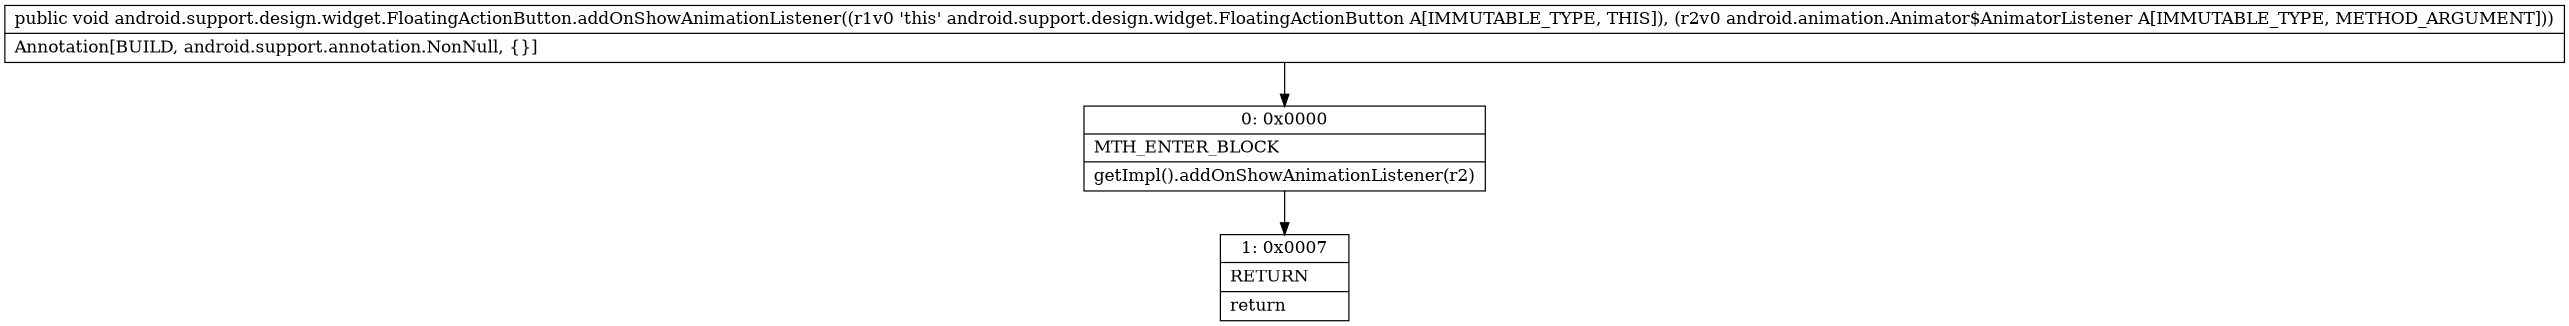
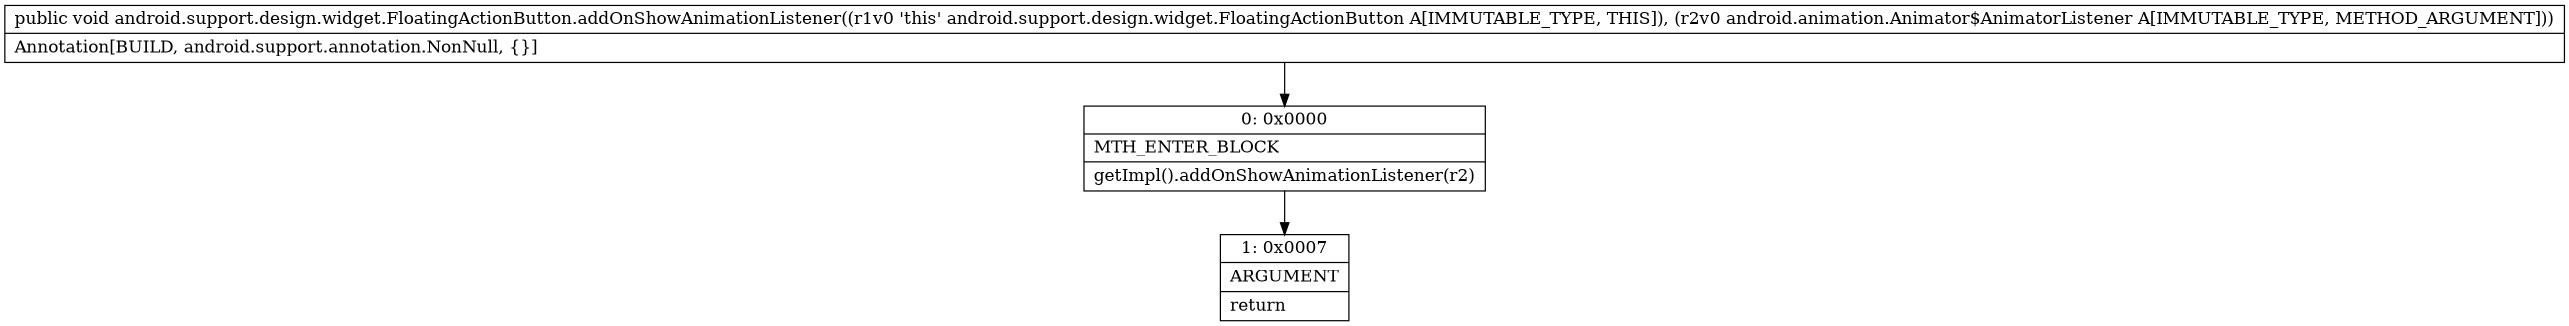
node "1: 0x0007": text "RETURN" -> "ARGUMENT"
